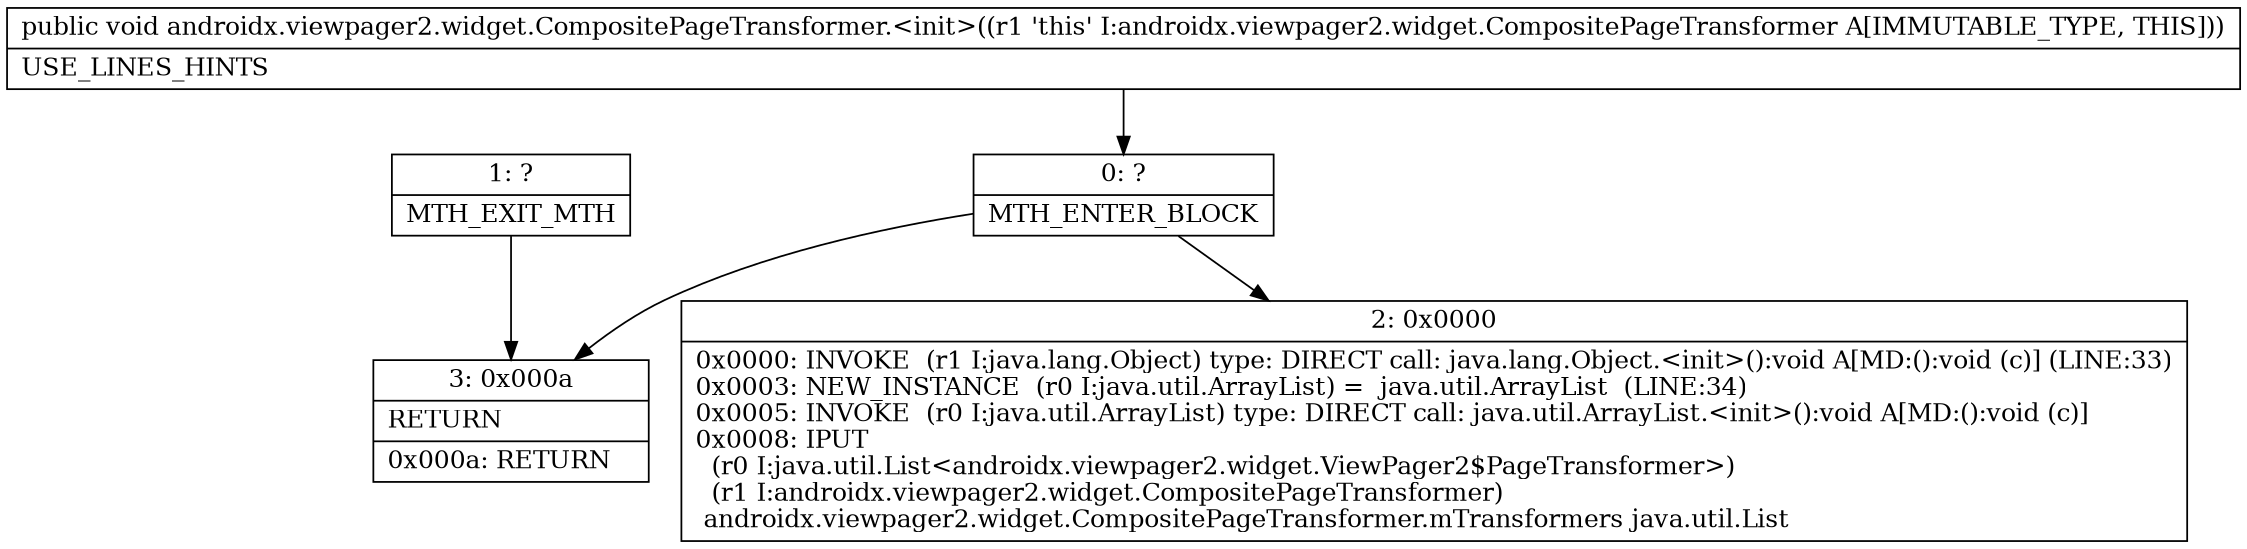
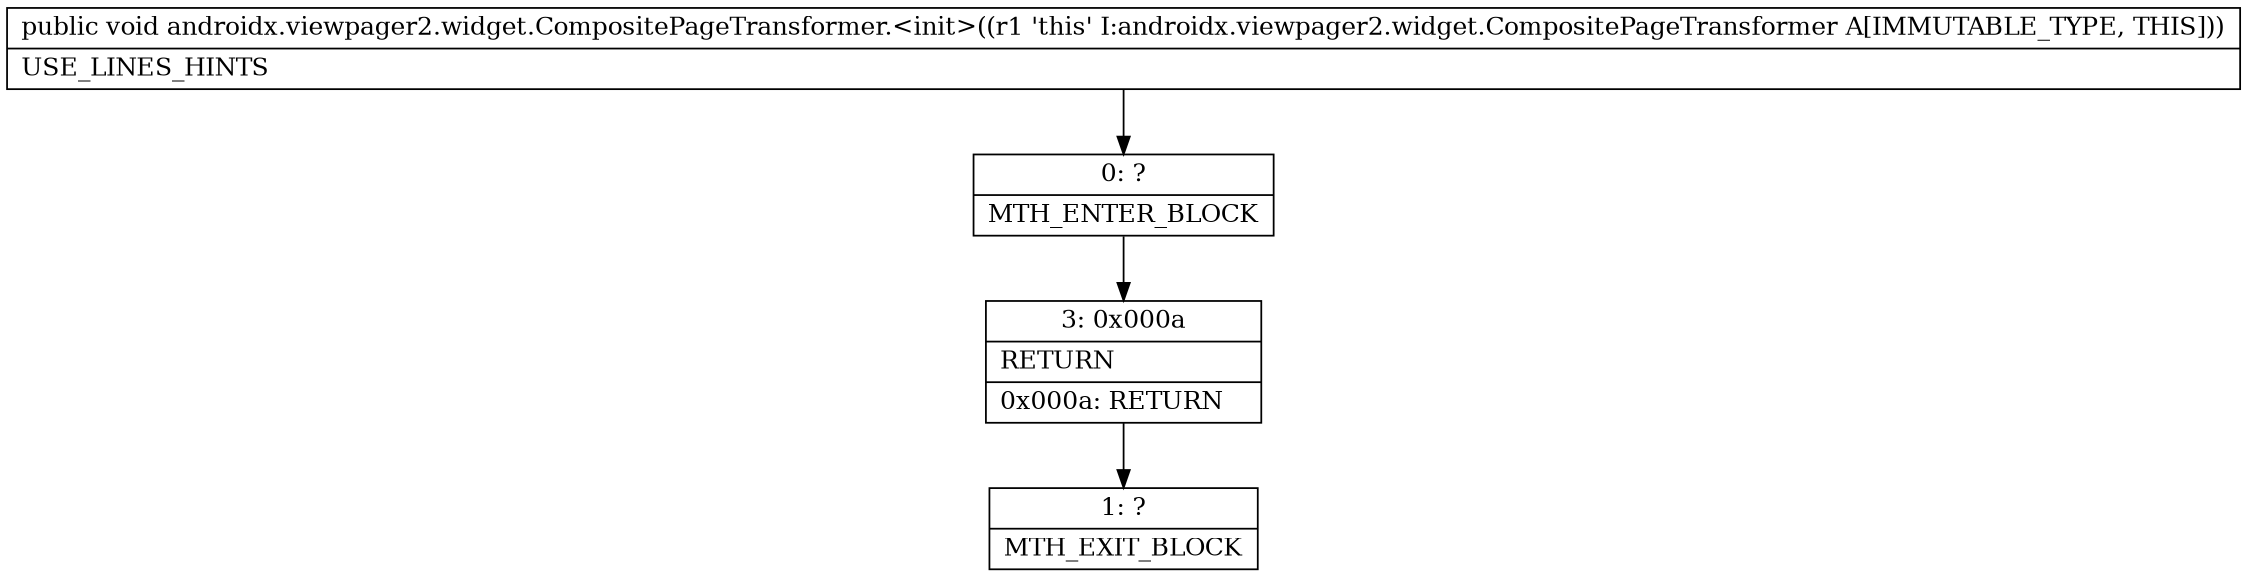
node "1: ?": text "MTH_EXIT_MTH" -> "MTH_EXIT_BLOCK"
edge "1: ?" -> "3: 0x000a": reversed
node "2: 0x0000": removed
